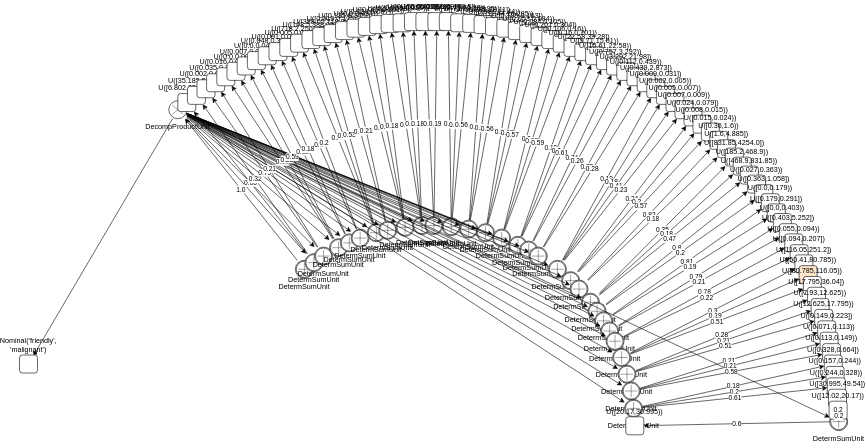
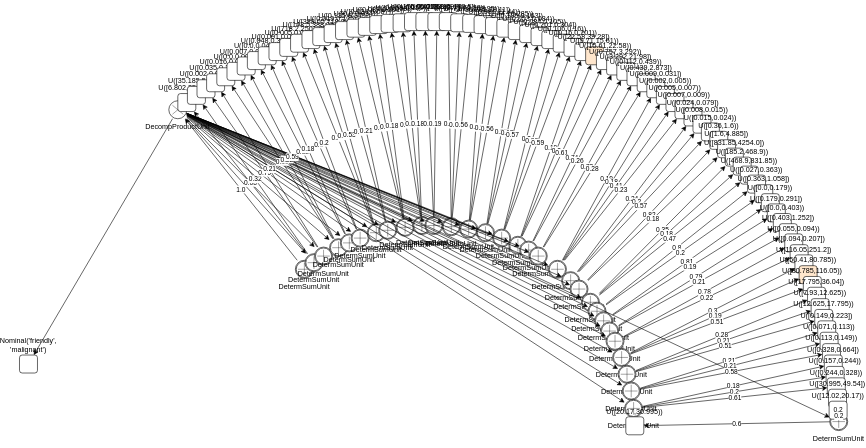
node "U([9.71,15.61))": fillcolor #ffffff -> #ffe6cc
node "U([0.403,5.252])": label "U([0.403,5.252])" -> "U([0.403,1.252])"
edge "DecompProductUnit" -> "Nominal('friendly', 'malignant')": arrowhead diamond -> classic
